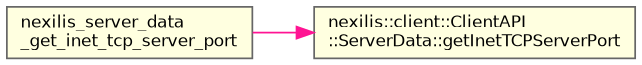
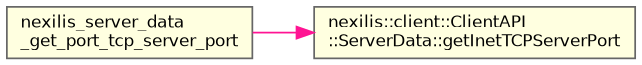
node "nexilis_server_data _get_inet_tcp_server_port": label "nexilis_server_data _get_inet_tcp_server_port" -> "nexilis_server_data _get_port_tcp_server_port"
